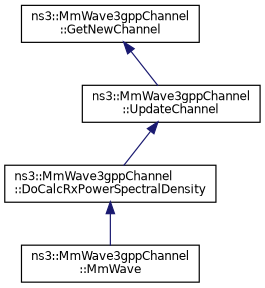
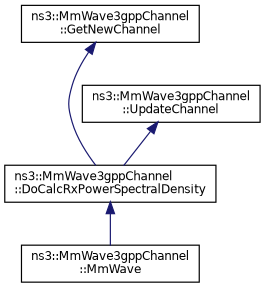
edge "ns3::MmWave3gppChannel ::UpdateChannel" -> "ns3::MmWave3gppChannel ::GetNewChannel": now "ns3::MmWave3gppChannel ::DoCalcRxPowerSpectralDensity" -> "ns3::MmWave3gppChannel ::GetNewChannel"
